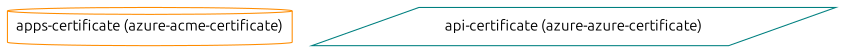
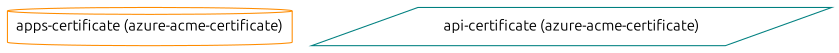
node "api-certificate (azure-azure-certificate)": label "api-certificate (azure-azure-certificate)" -> "api-certificate (azure-acme-certificate)"
